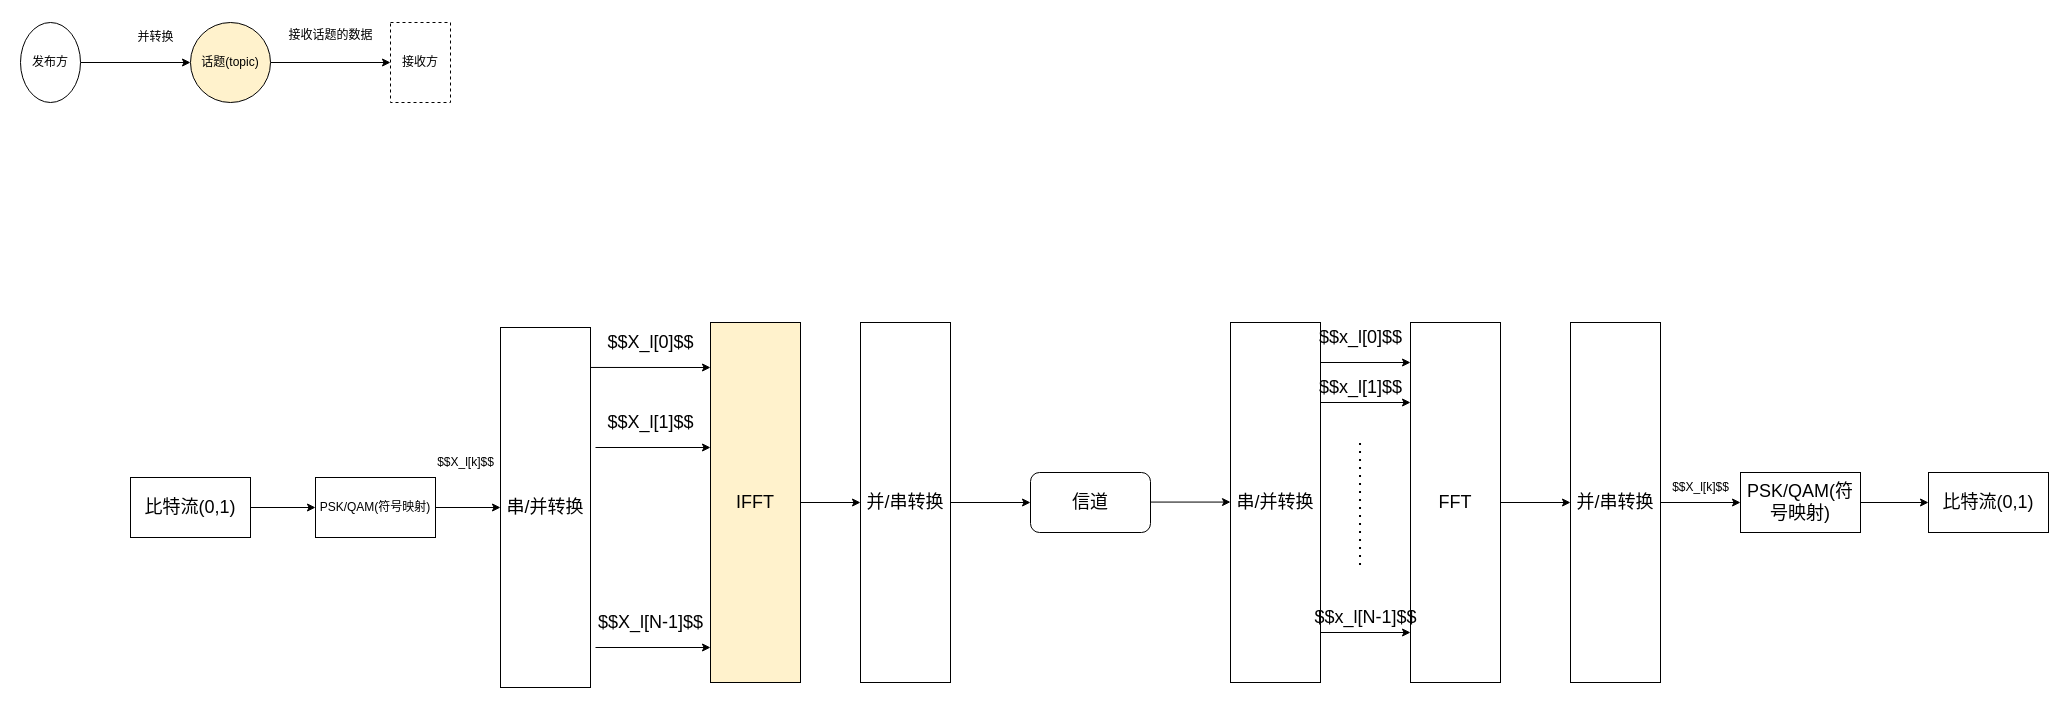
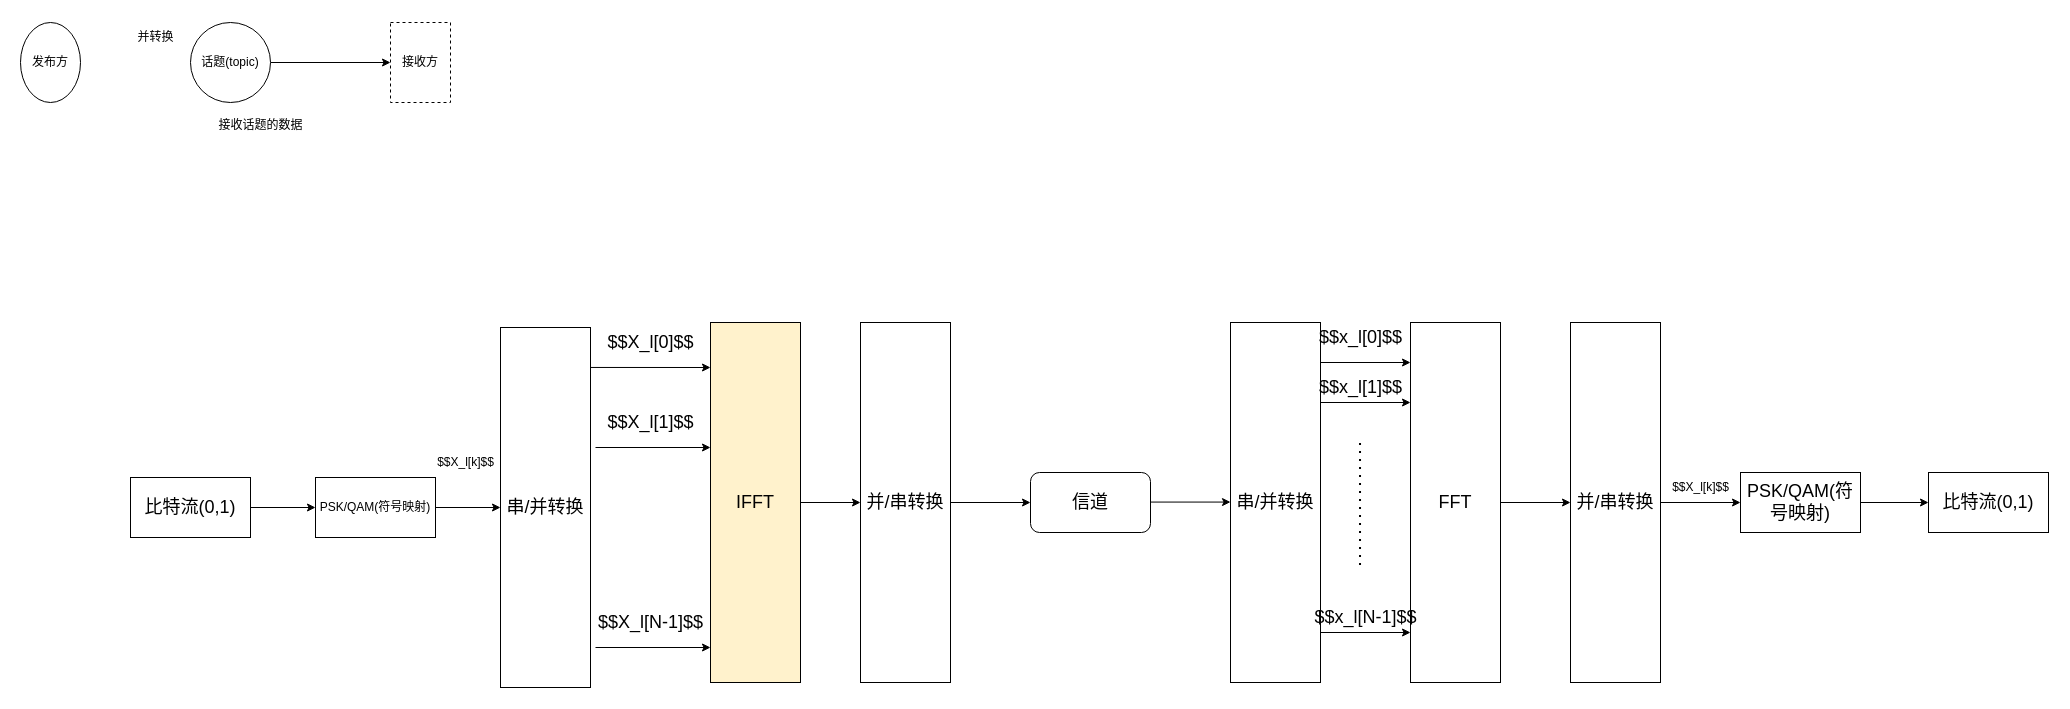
node "接收话题的数据": moved (331, 36) -> (261, 126)
edge "发布方" -> "话题(topic)": removed
node "话题(topic)": fillcolor #fff2cc -> #ffffff
